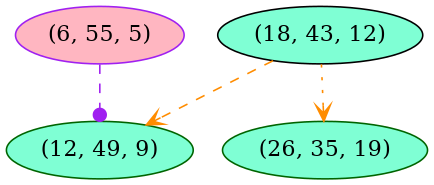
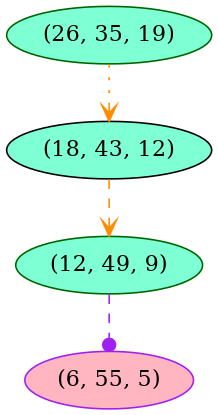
edge "(18, 43, 12)" -> "(26, 35, 19)": reversed
edge "(6, 55, 5)" -> "(12, 49, 9)": reversed
